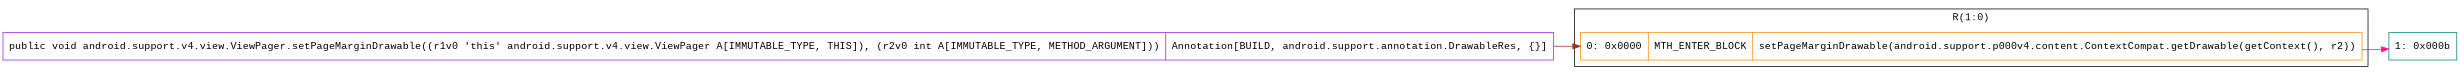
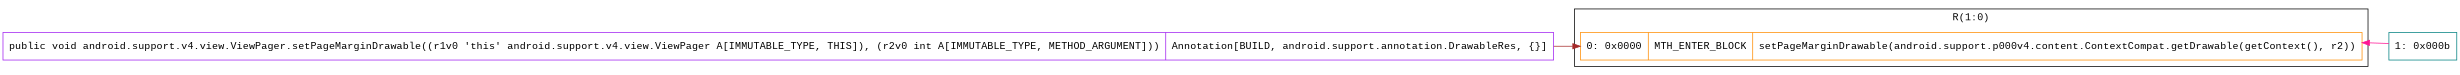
edge "0: 0x0000" -> "1: 0x000b": reversed
